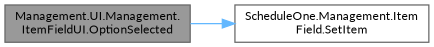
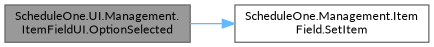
node "Management.UI.Management. ItemFieldUI.OptionSelected": label "Management.UI.Management. ItemFieldUI.OptionSelected" -> "ScheduleOne.UI.Management. ItemFieldUI.OptionSelected"
